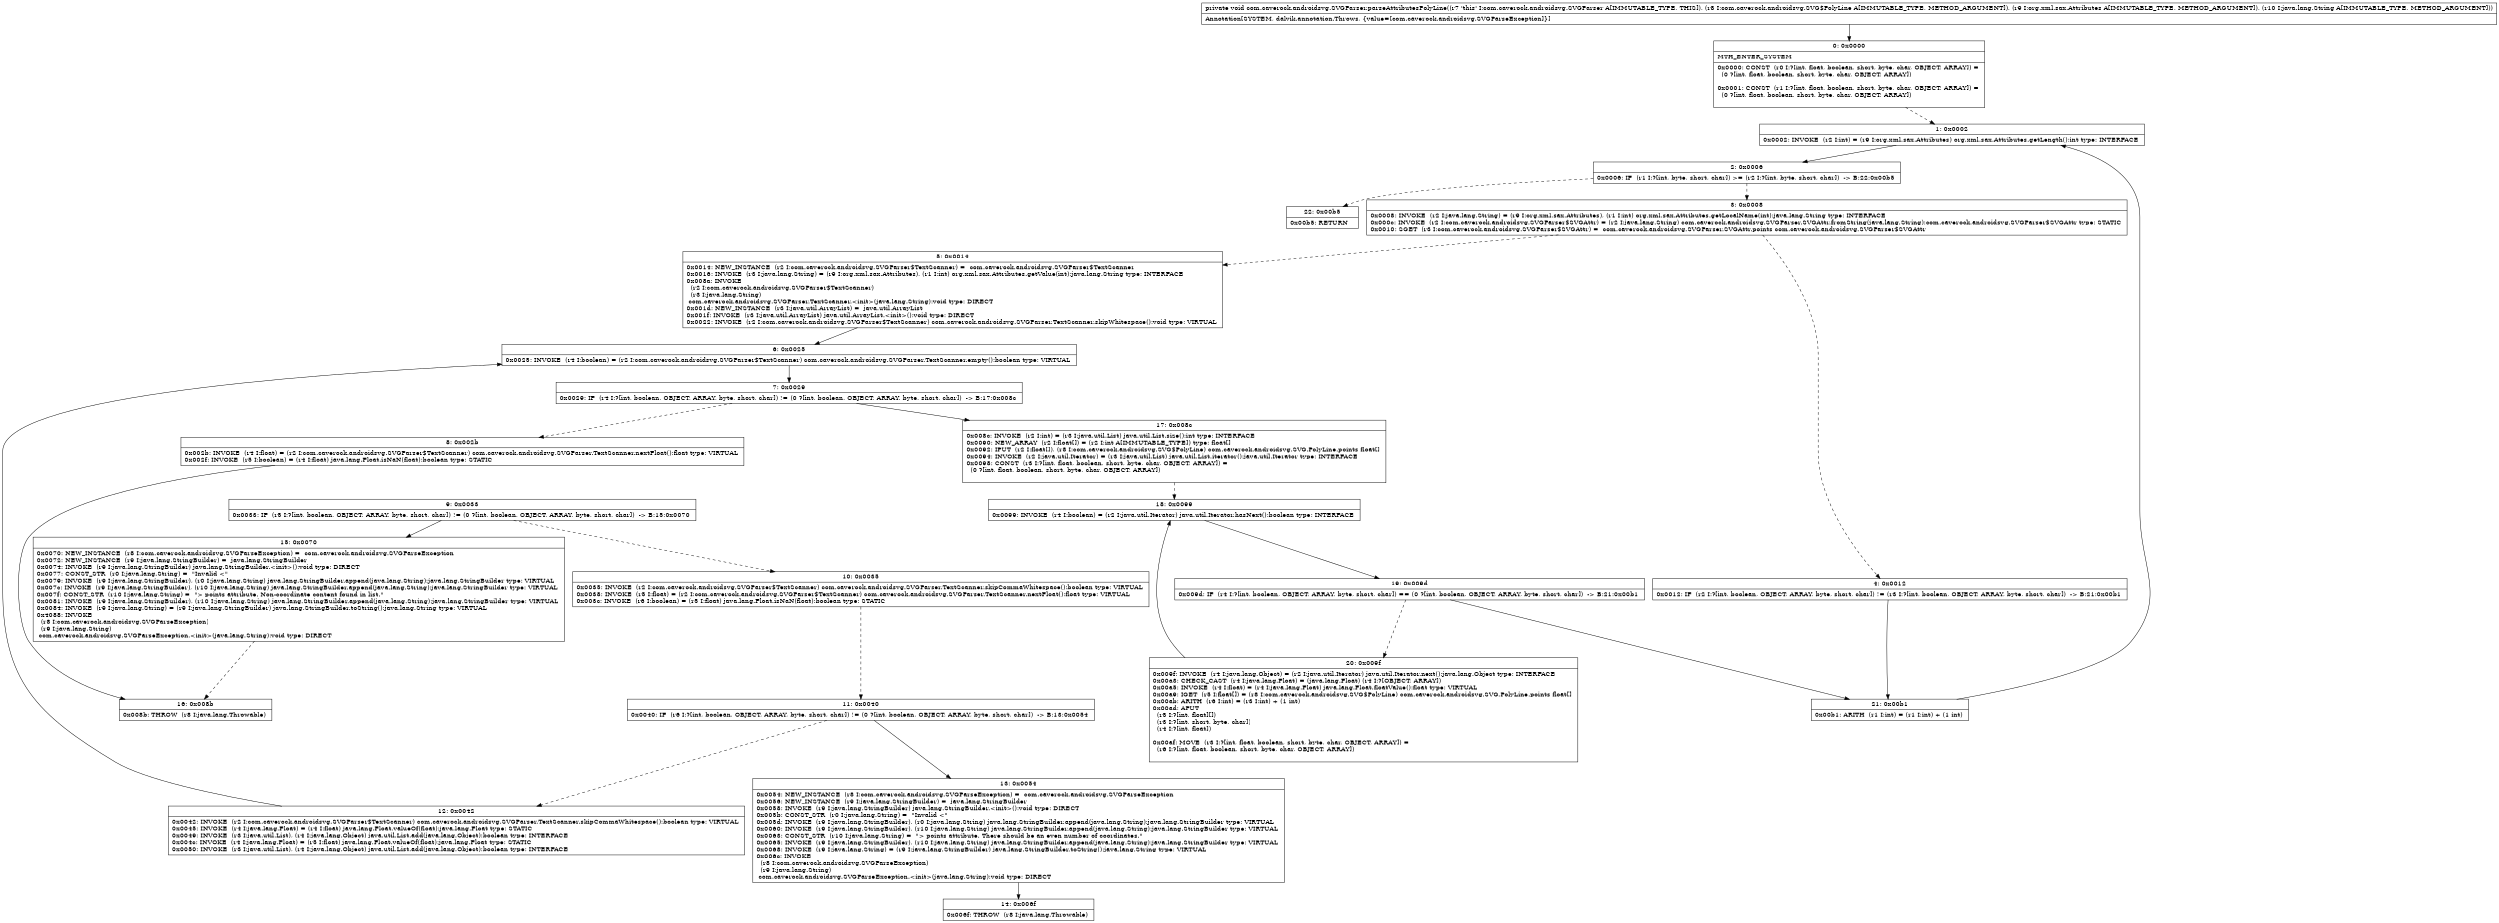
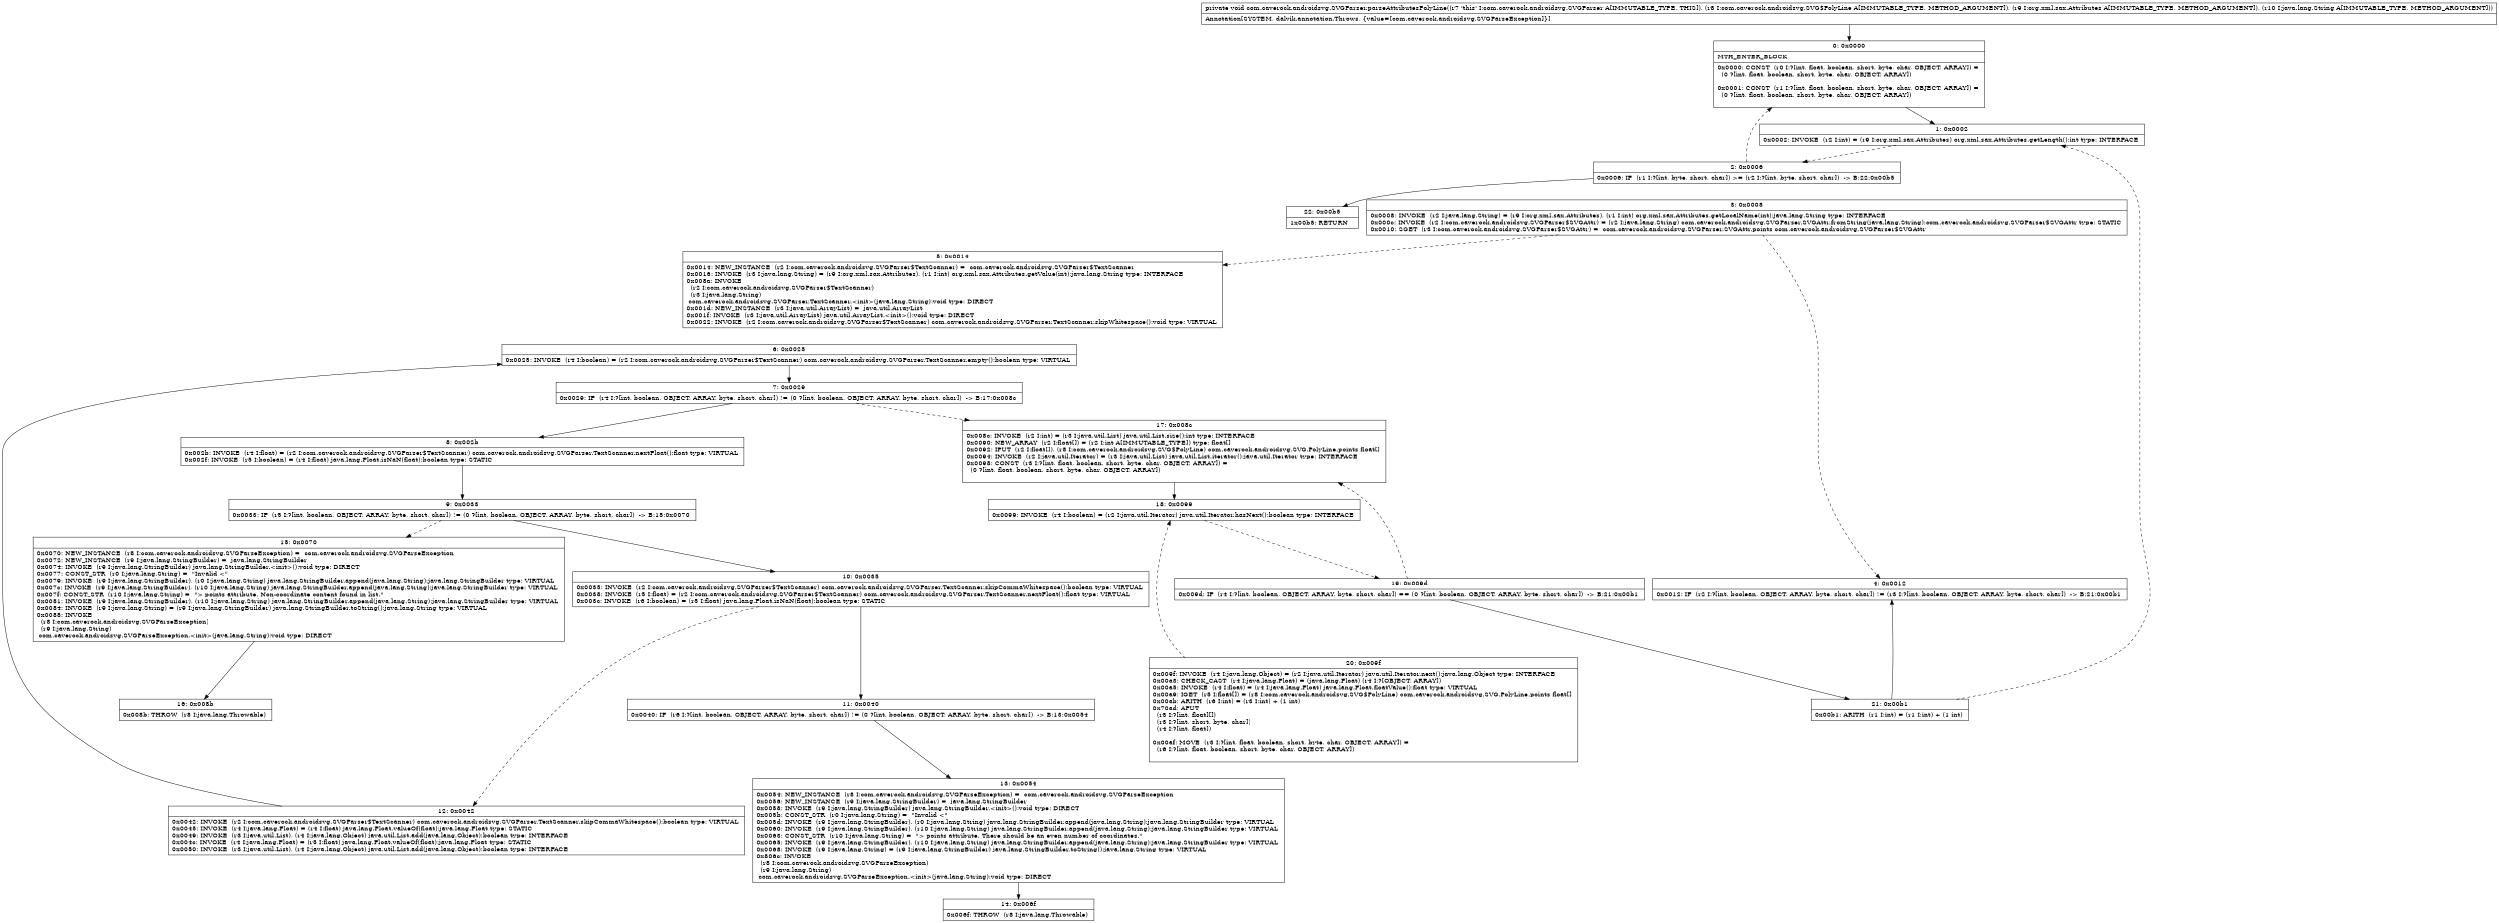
node "0: 0x0000": text "MTH_ENTER_SYSTEM" -> "MTH_ENTER_BLOCK"
edge "0: 0x0000" -> "1: 0x0002": style dashed -> solid
edge "1: 0x0002" -> "2: 0x0006": style solid -> dashed
edge "2: 0x0006" -> "22: 0x00b5": style dashed -> solid
edge "2: 0x0006" -> "3: 0x0008": now "2: 0x0006" -> "0: 0x0000"
node "22: 0x00b5": text "0x00b5: RETURN" -> "1x00b5: RETURN"
edge "5: 0x0014" -> "6: 0x0025": removed
edge "7: 0x0029" -> "17: 0x008c": style solid -> dashed
edge "7: 0x0029" -> "8: 0x002b": style dashed -> solid
edge "21: 0x00b1" -> "1: 0x0002": style solid -> dashed
edge "17: 0x008c" -> "18: 0x0099": style dashed -> solid
edge "8: 0x002b" -> "16: 0x008b": now "8: 0x002b" -> "9: 0x0033"
edge "9: 0x0033" -> "15: 0x0070": style solid -> dashed
edge "9: 0x0033" -> "10: 0x0035": style dashed -> solid
edge "18: 0x0099" -> "19: 0x009d": style solid -> dashed
edge "20: 0x009f" -> "18: 0x0099": style solid -> dashed
node "15: 0x0070": text "0x4088: INVOKE" -> "0x0088: INVOKE"
edge "19: 0x009d" -> "20: 0x009f": now "19: 0x009d" -> "17: 0x008c"
edge "4: 0x0012" -> "21: 0x00b1": reversed
edge "10: 0x0035" -> "11: 0x0040": style dashed -> solid
edge "15: 0x0070" -> "16: 0x008b": style dashed -> solid
node "20: 0x009f": text "0x00ad: APUT" -> "0x70ad: APUT"
edge "11: 0x0040" -> "12: 0x0042": now "10: 0x0035" -> "12: 0x0042"
node "13: 0x0054": text "0x006c: INVOKE" -> "0x806c: INVOKE"
